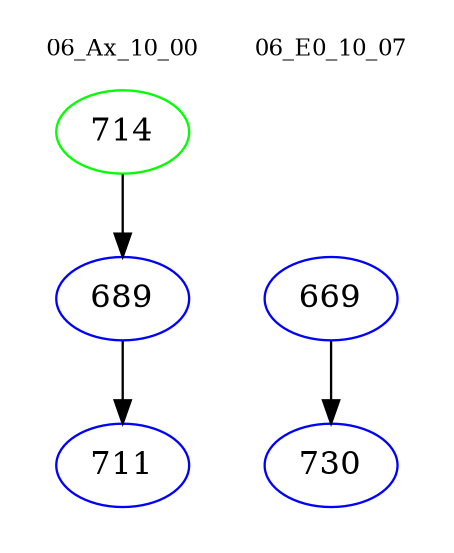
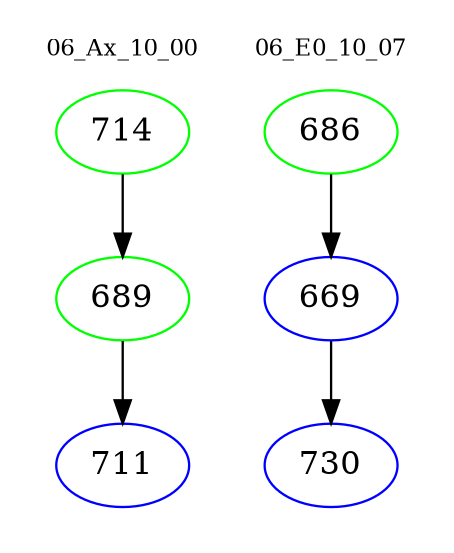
node "686": added
node "689": color blue -> green
